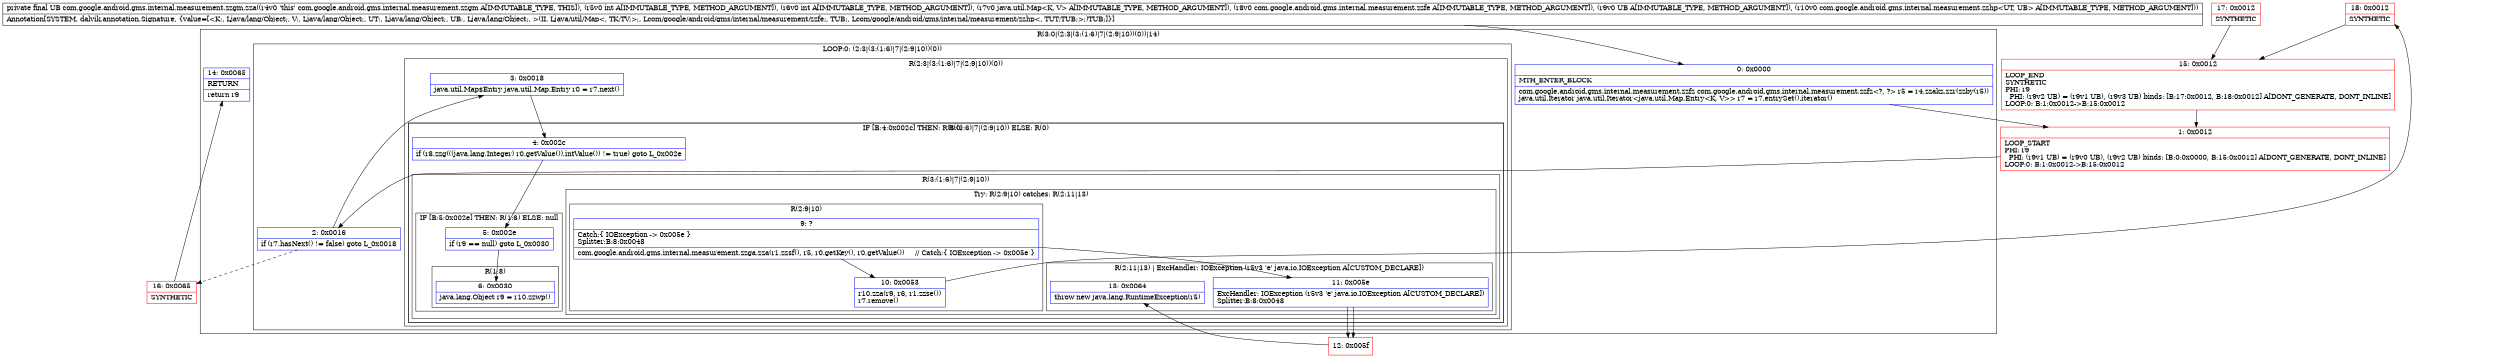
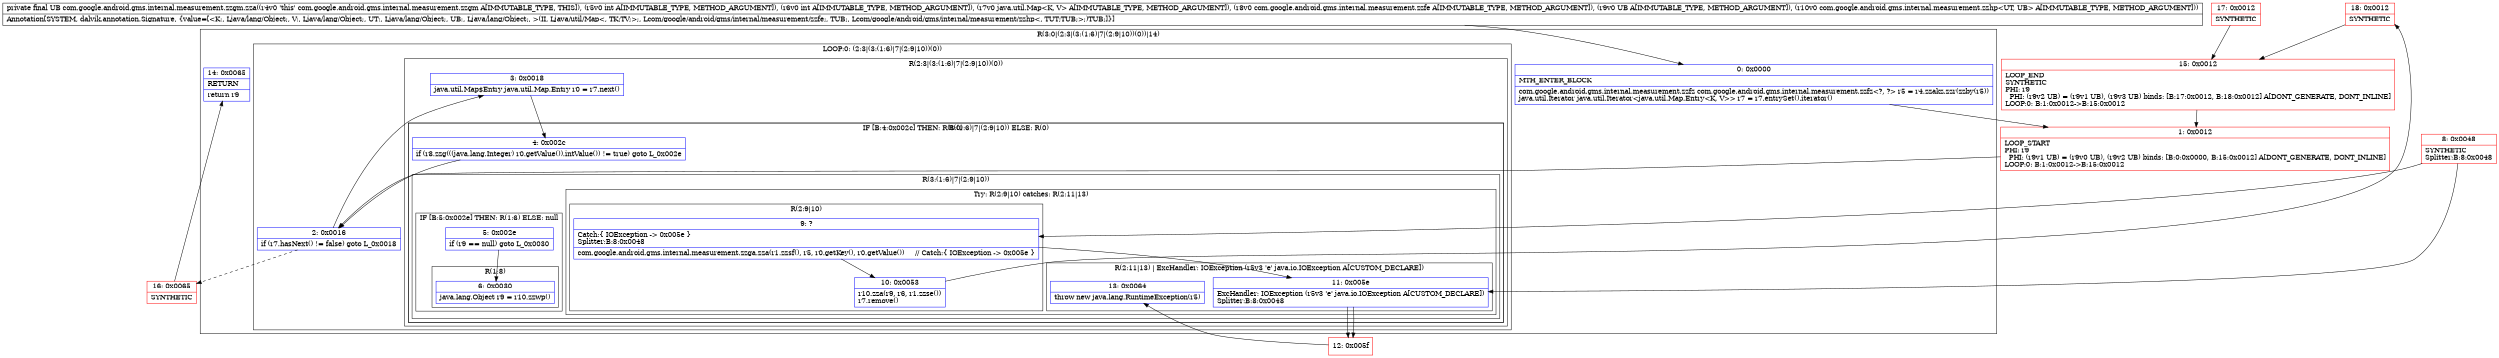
node "8: 0x0048": added
edge "4: 0x002c" -> "5: 0x002e": now "4: 0x002c" -> "2: 0x0016"
